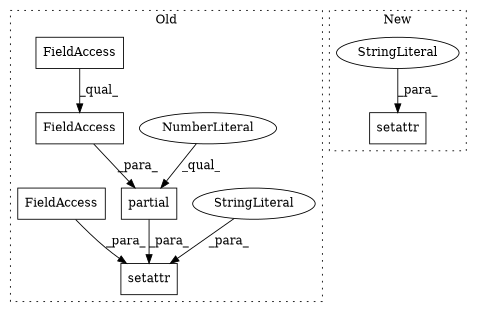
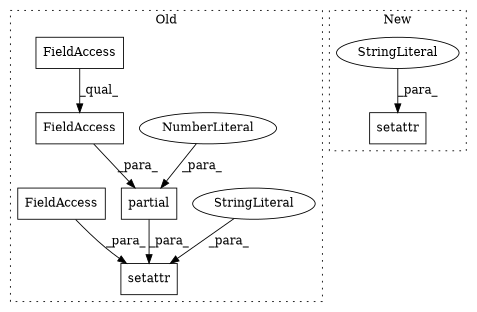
edge "NumberLiteral" -> "partial": label "_qual_" -> "_para_"
